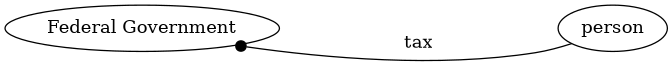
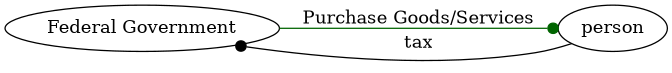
edge "Federal Government" -> "person": added, label "Purchase Goods/Services"
